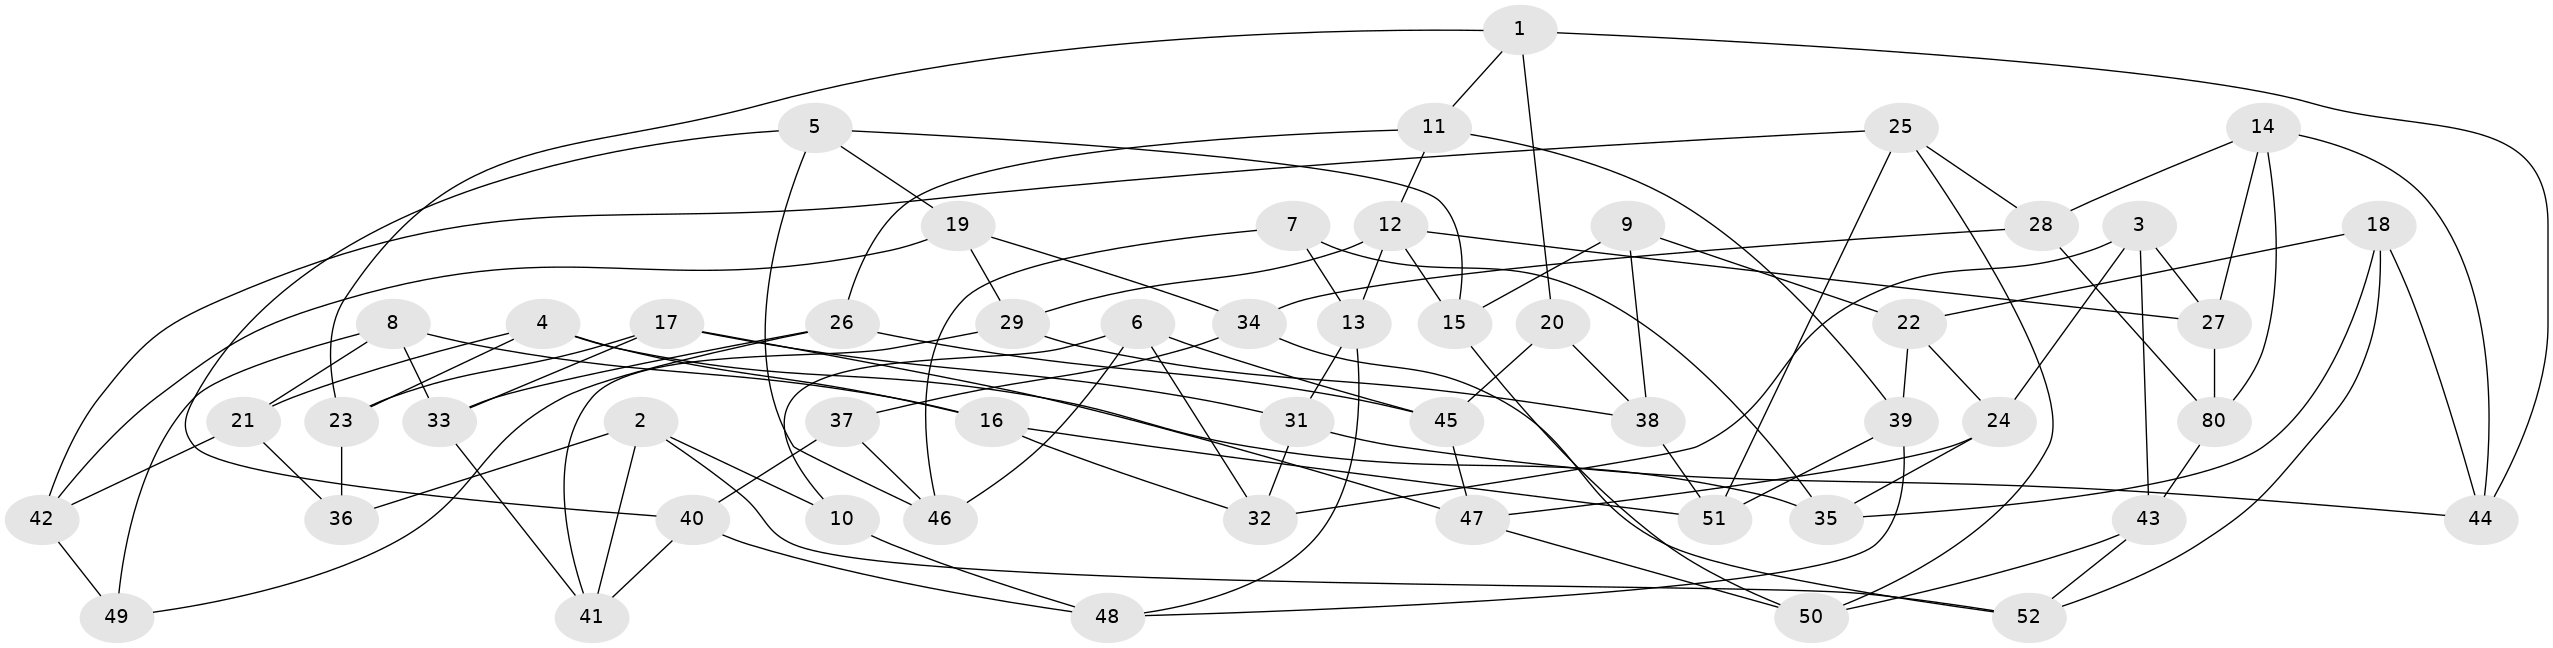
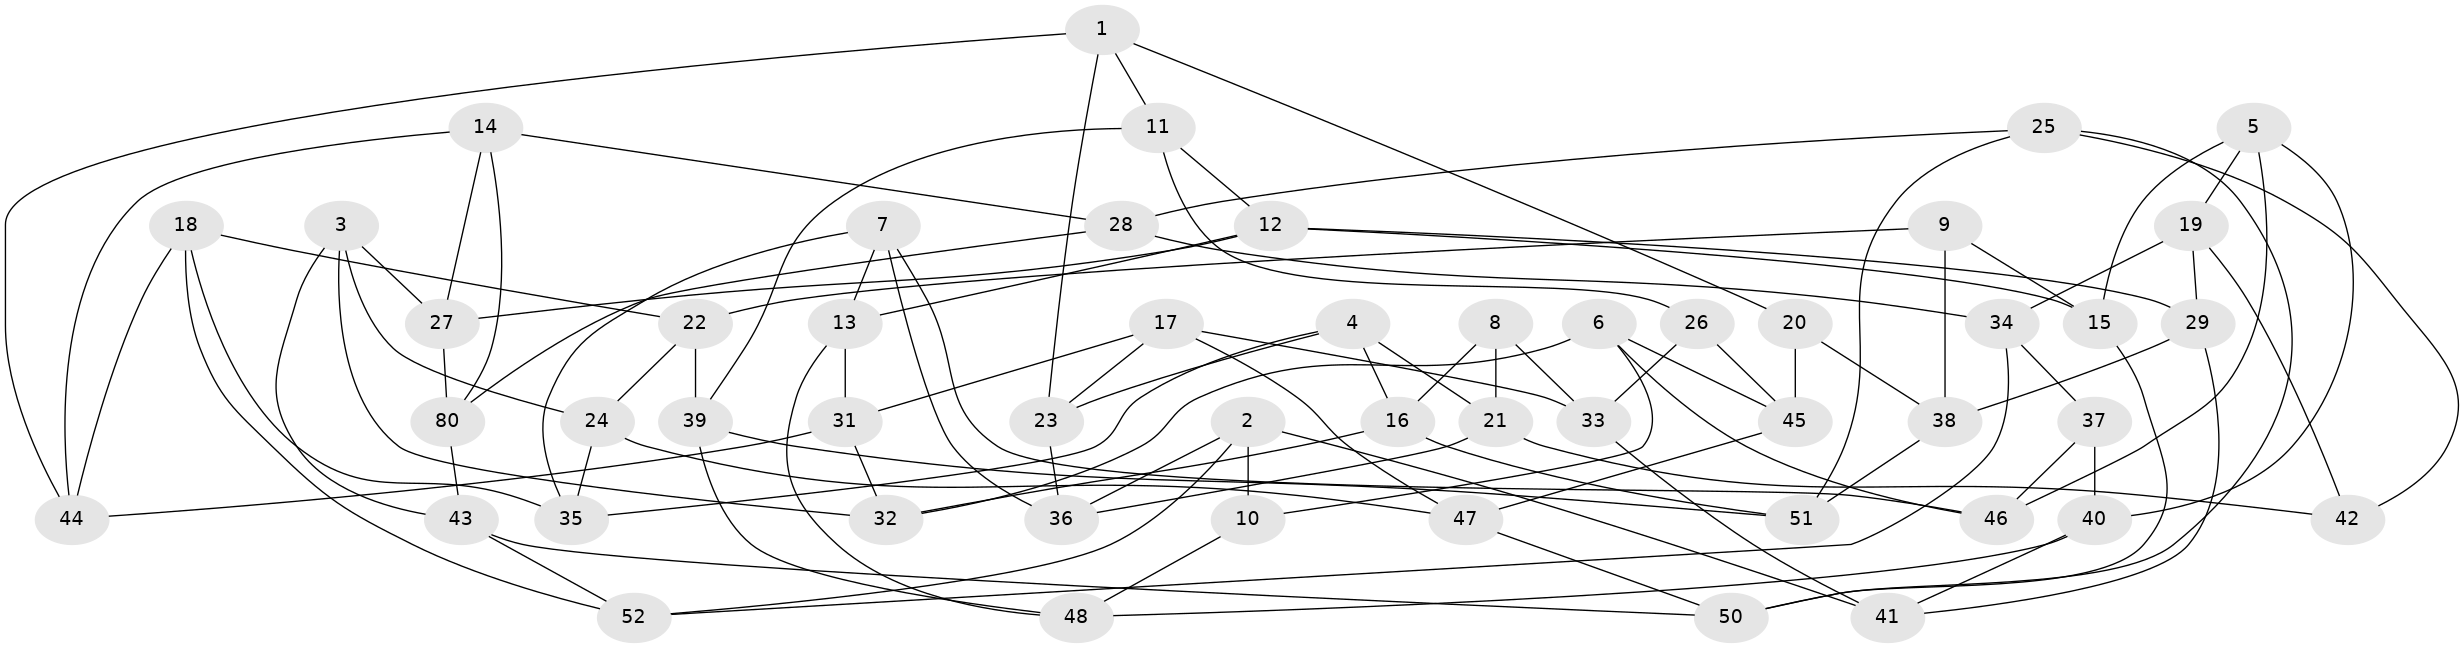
edge "7" -- "36": added
node "49": removed
